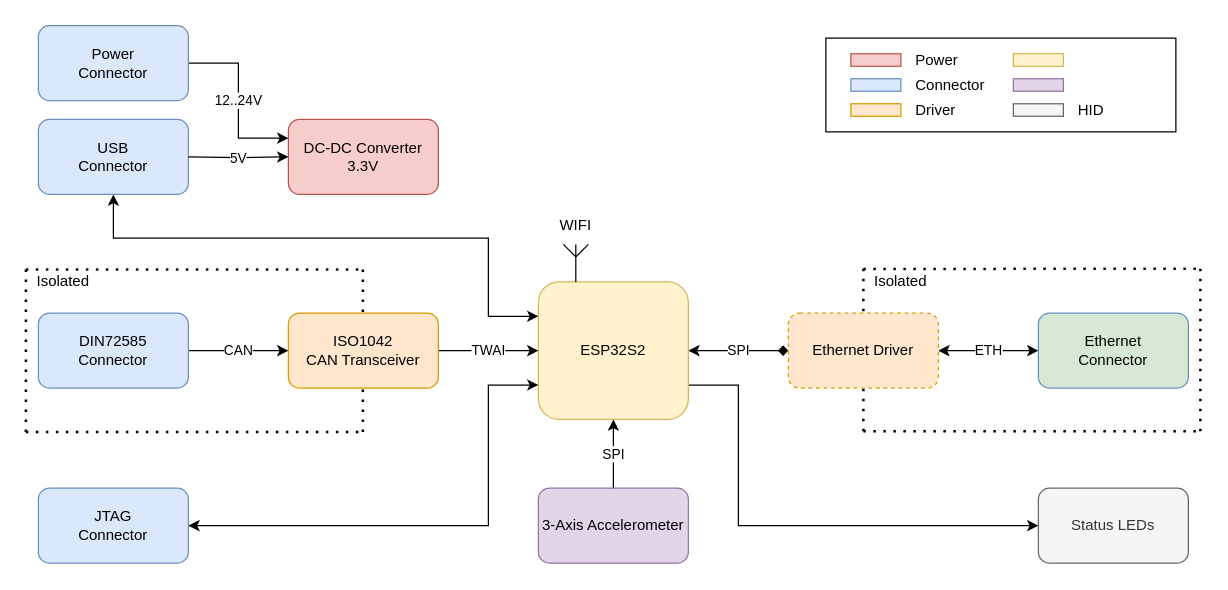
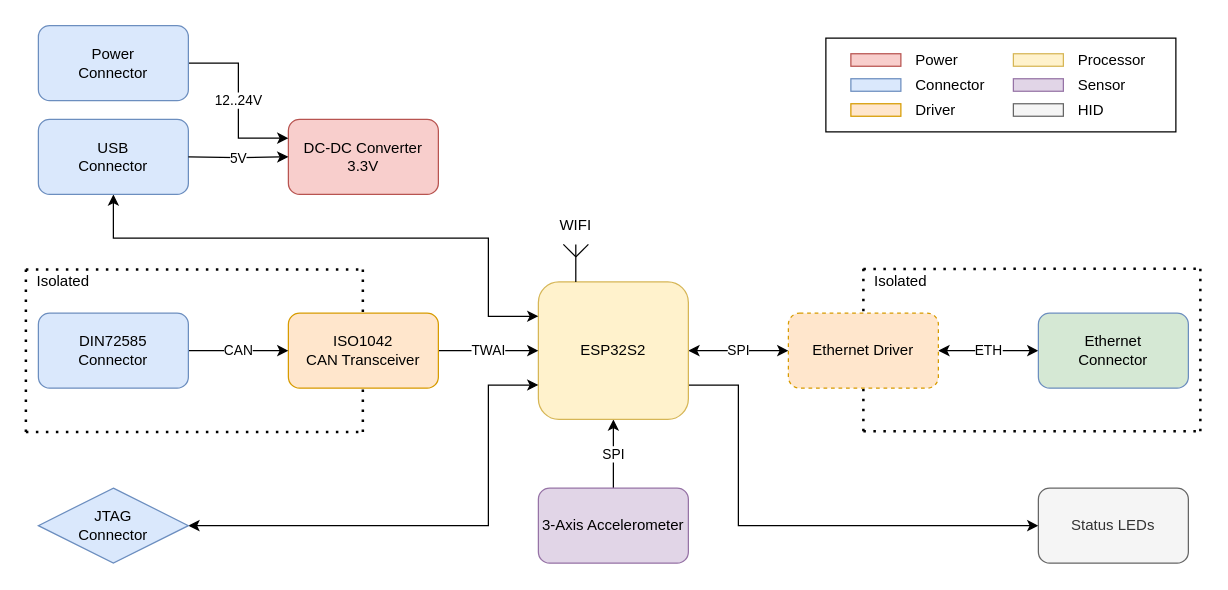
node "Processor": added
node "Sensor": added
edge "ESP32S2" -- "Ethernet Driver": arrowhead diamond -> classic
node "JTAG Connector": shape rounded rectangle -> diamond
